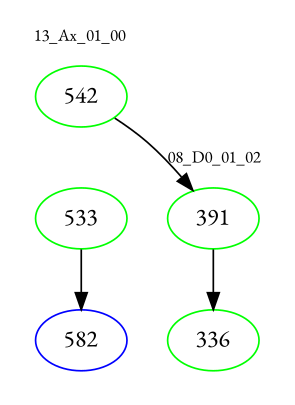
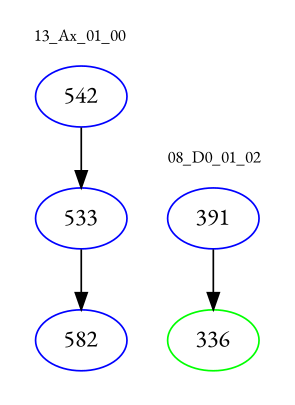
node "542": color green -> blue
edge "542" -> "391": now "542" -> "533"
node "533": color green -> blue
node "391": color green -> blue
